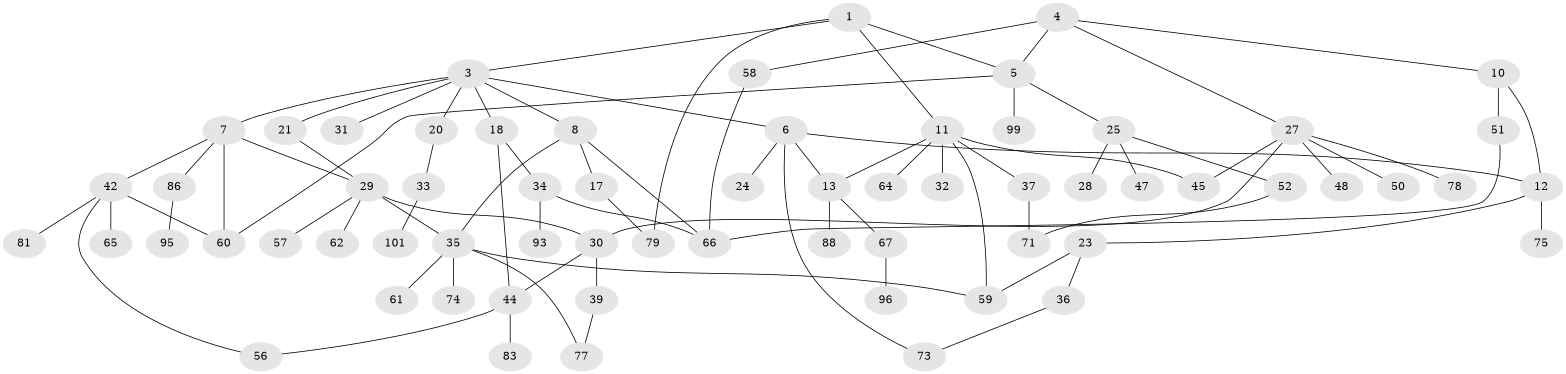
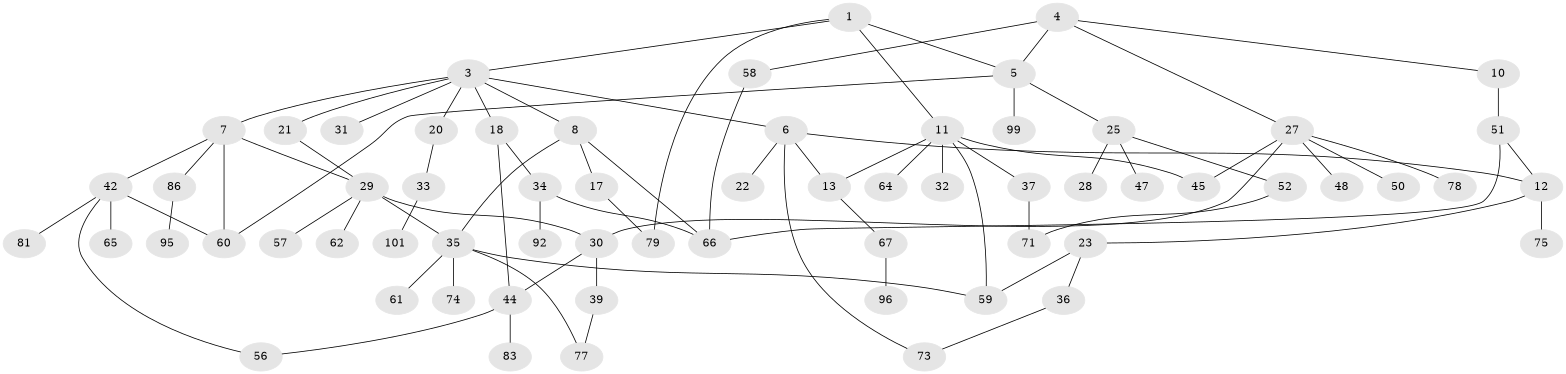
edge "10" -- "12": now "51" -- "12"
node "24": label "24" -> "22"
node "93": label "93" -> "92"
node "88": removed
